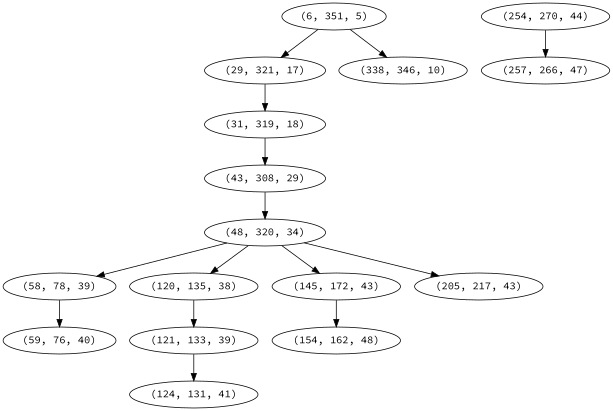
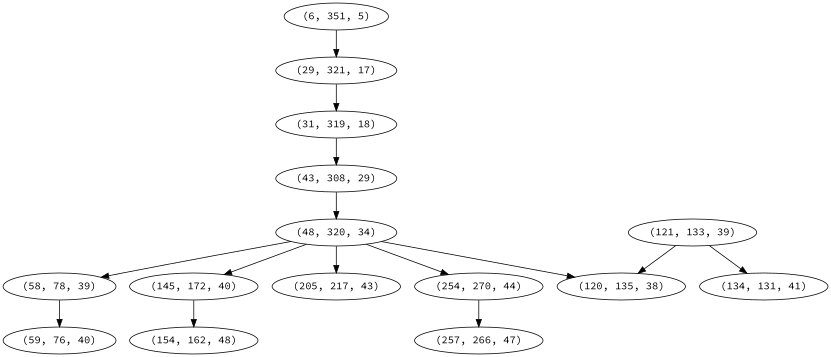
node "(338, 346, 10)": removed
edge "(48, 320, 34)" -> "(254, 270, 44)": added
node "(145, 172, 43)": label "(145, 172, 43)" -> "(145, 172, 40)"
edge "(120, 135, 38)" -> "(121, 133, 39)": reversed
node "(124, 131, 41)": label "(124, 131, 41)" -> "(134, 131, 41)"
